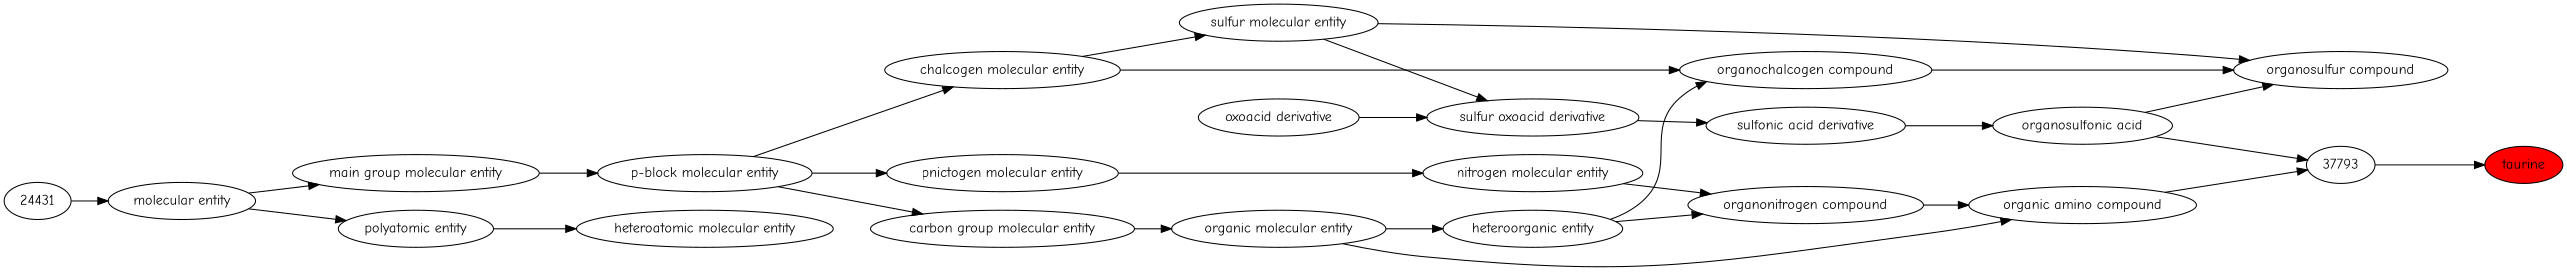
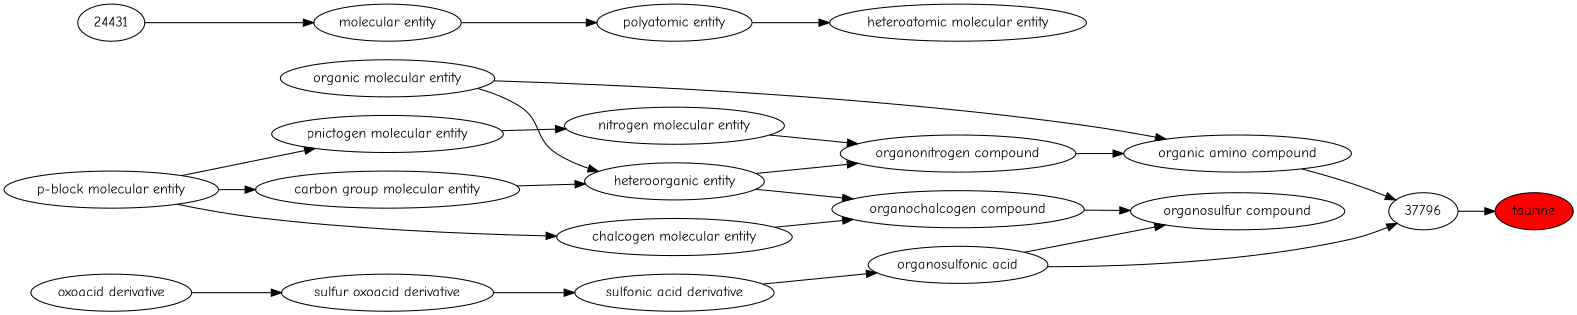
node "sulfur molecular entity": removed
node "37793": label "37793" -> "37796"
node "main group molecular entity": removed
edge "carbon group molecular entity" -> "organic molecular entity": now "carbon group molecular entity" -> "heteroorganic entity"
